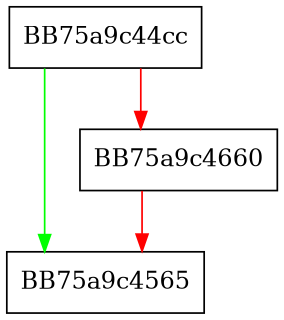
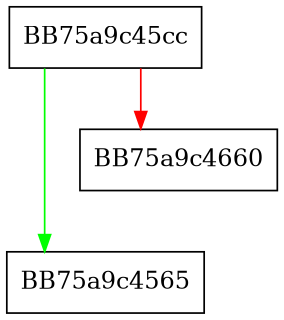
node "BB75a9c44cc": label "BB75a9c44cc" -> "BB75a9c45cc"
edge "BB75a9c4660" -> "BB75a9c4565": removed
